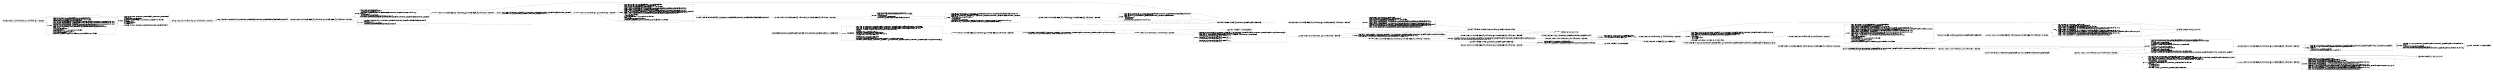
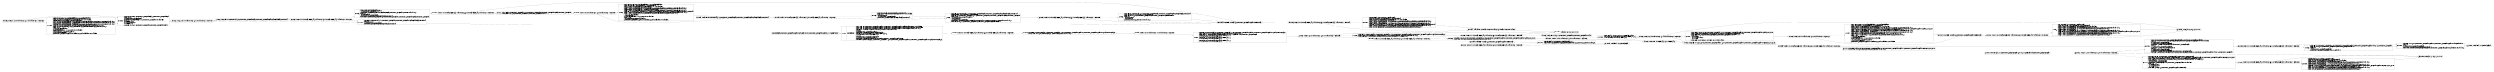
node "65: 0x01d3": removed
node "53: 0x0176": removed
